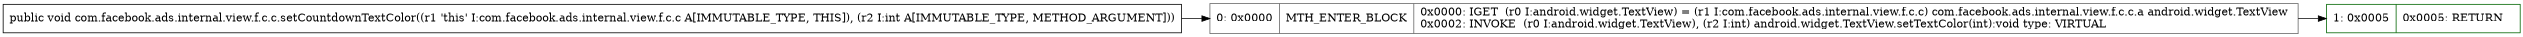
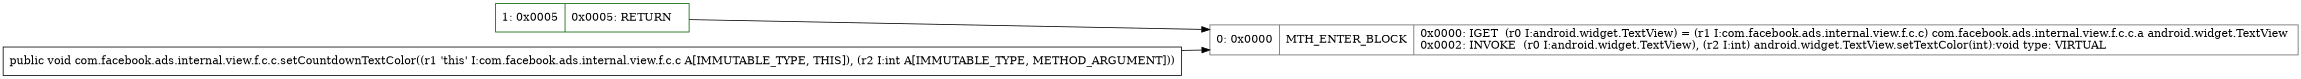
edge "0: 0x0000" -> "1: 0x0005": reversed
